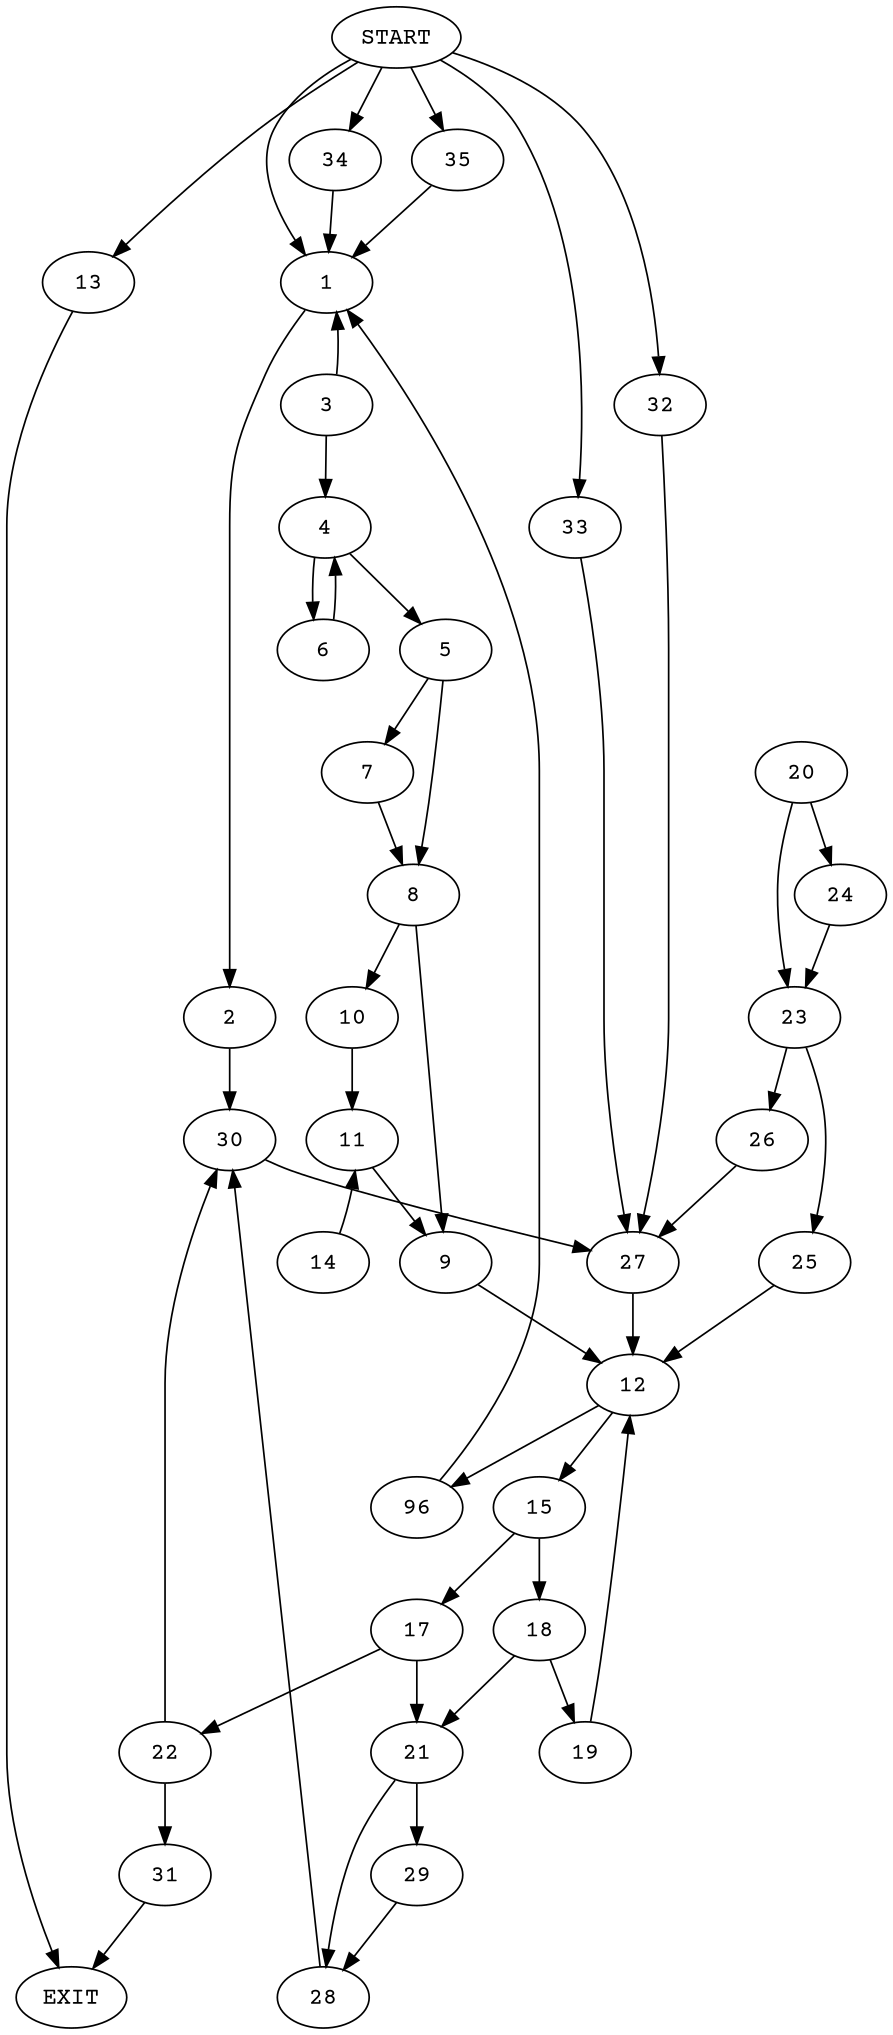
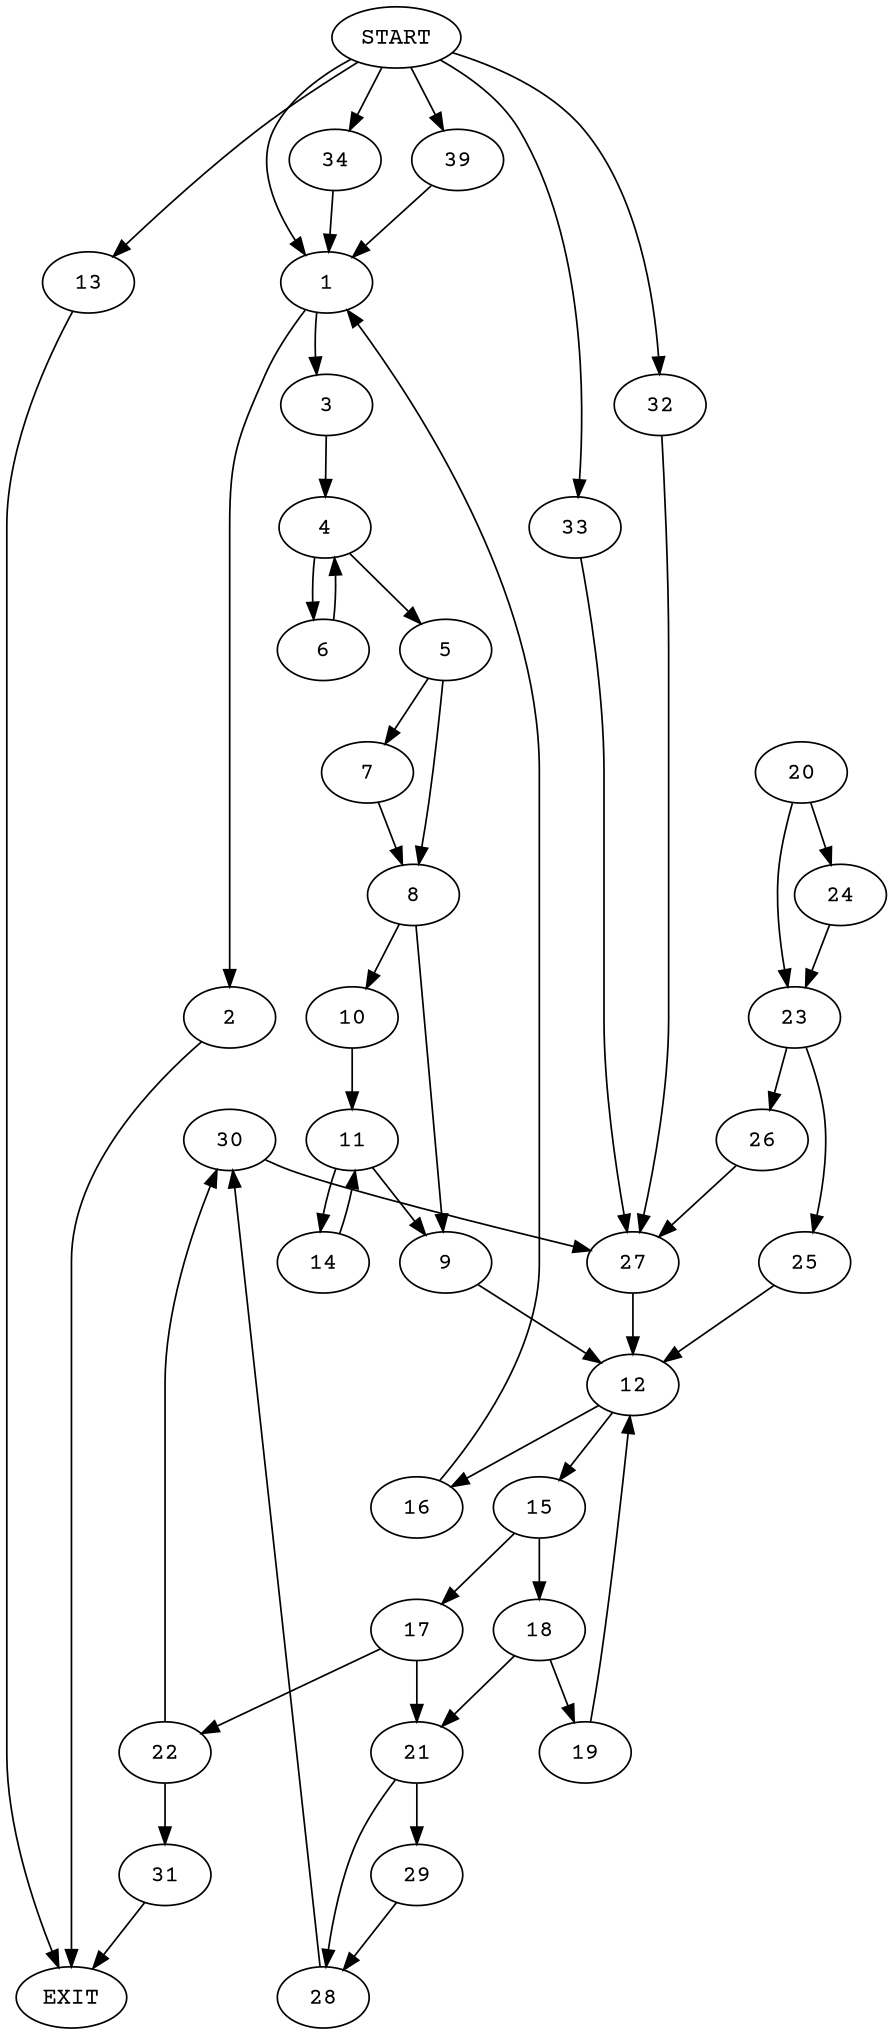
node "35": label "35" -> "39"
edge "3" -> "1": reversed
edge "2" -> "30": now "2" -> "EXIT"
edge "11" -> "14": added
node "96": label "96" -> "16"
